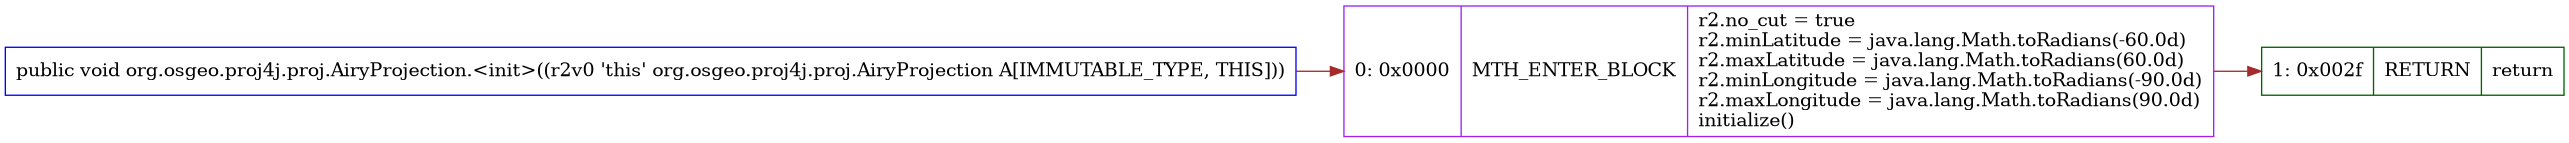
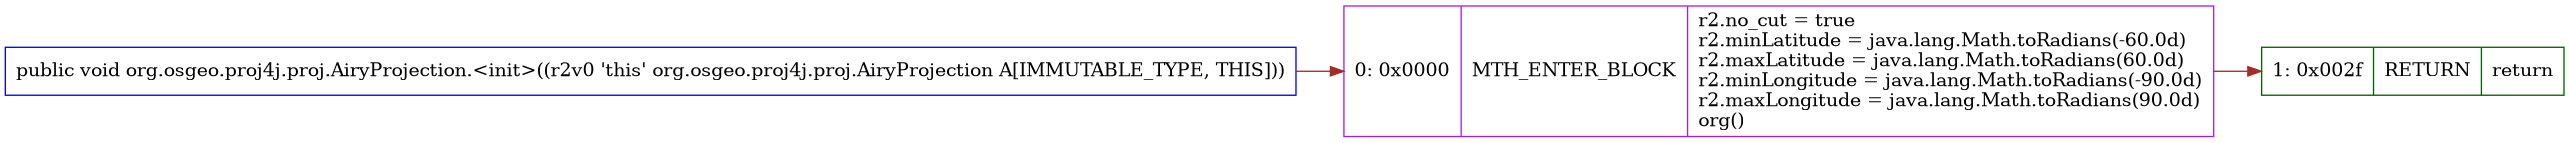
node "0: 0x0000": text "initialize()" -> "org()"
